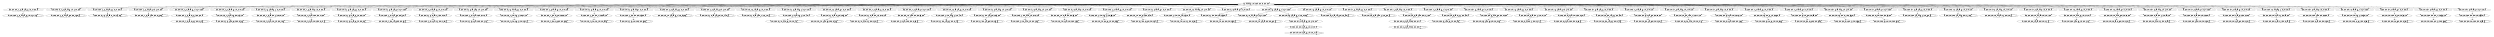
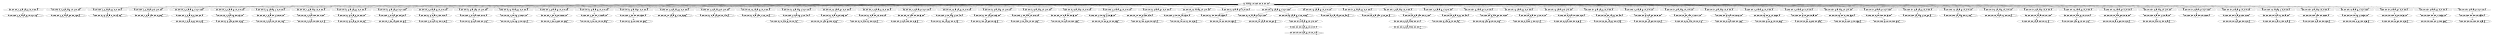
node "[0, 0, 0, 0, 0, 0, 0, 0, -19, 0, 0, 0, 0, 0, 0, -20, 0]": removed
